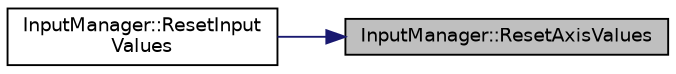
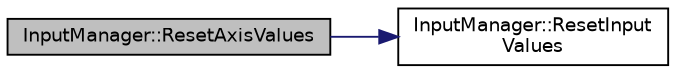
edge "InputManager::ResetInput Values" -> "InputManager::ResetAxisValues": reversed
